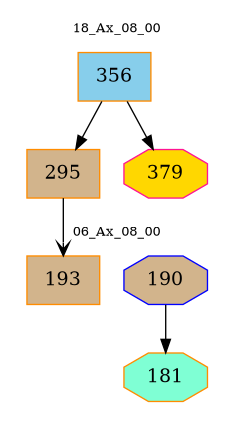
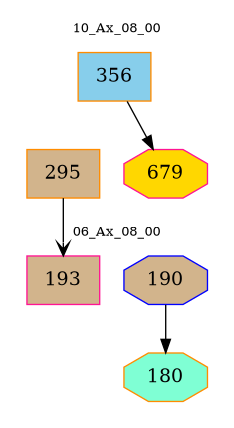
cluster "18_Ax_08_00": label "18_Ax_08_00" -> "10_Ax_08_00"
edge "356" -> "295": removed
node "379": label "379" -> "679"
node "193": color darkorange -> deeppink
node "181": label "181" -> "180"
